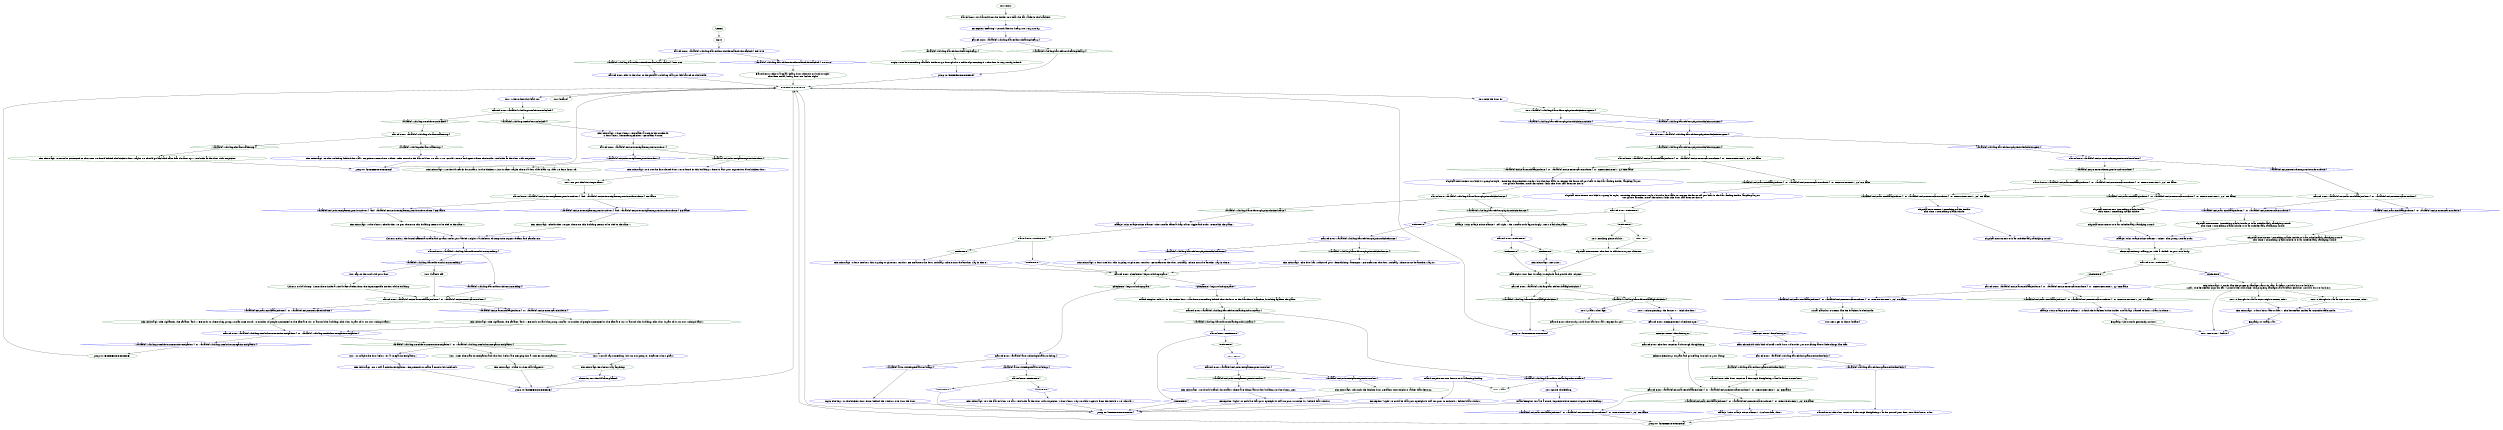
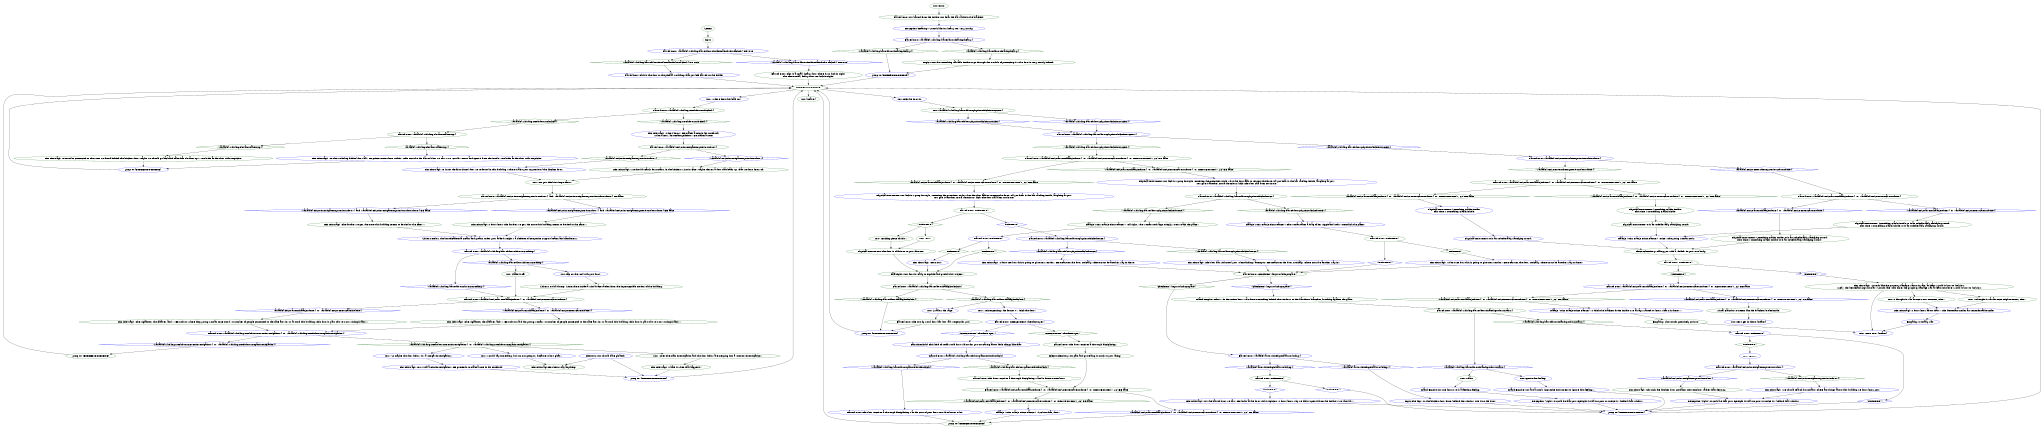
edge "Kim Kitsuragi: He doesn't say anything." -> "Rhetoric: You should have gloated.": reversed
edge "Inland Empire: No one knows. It is a fleeting feeling." -> "You: What?": reversed
